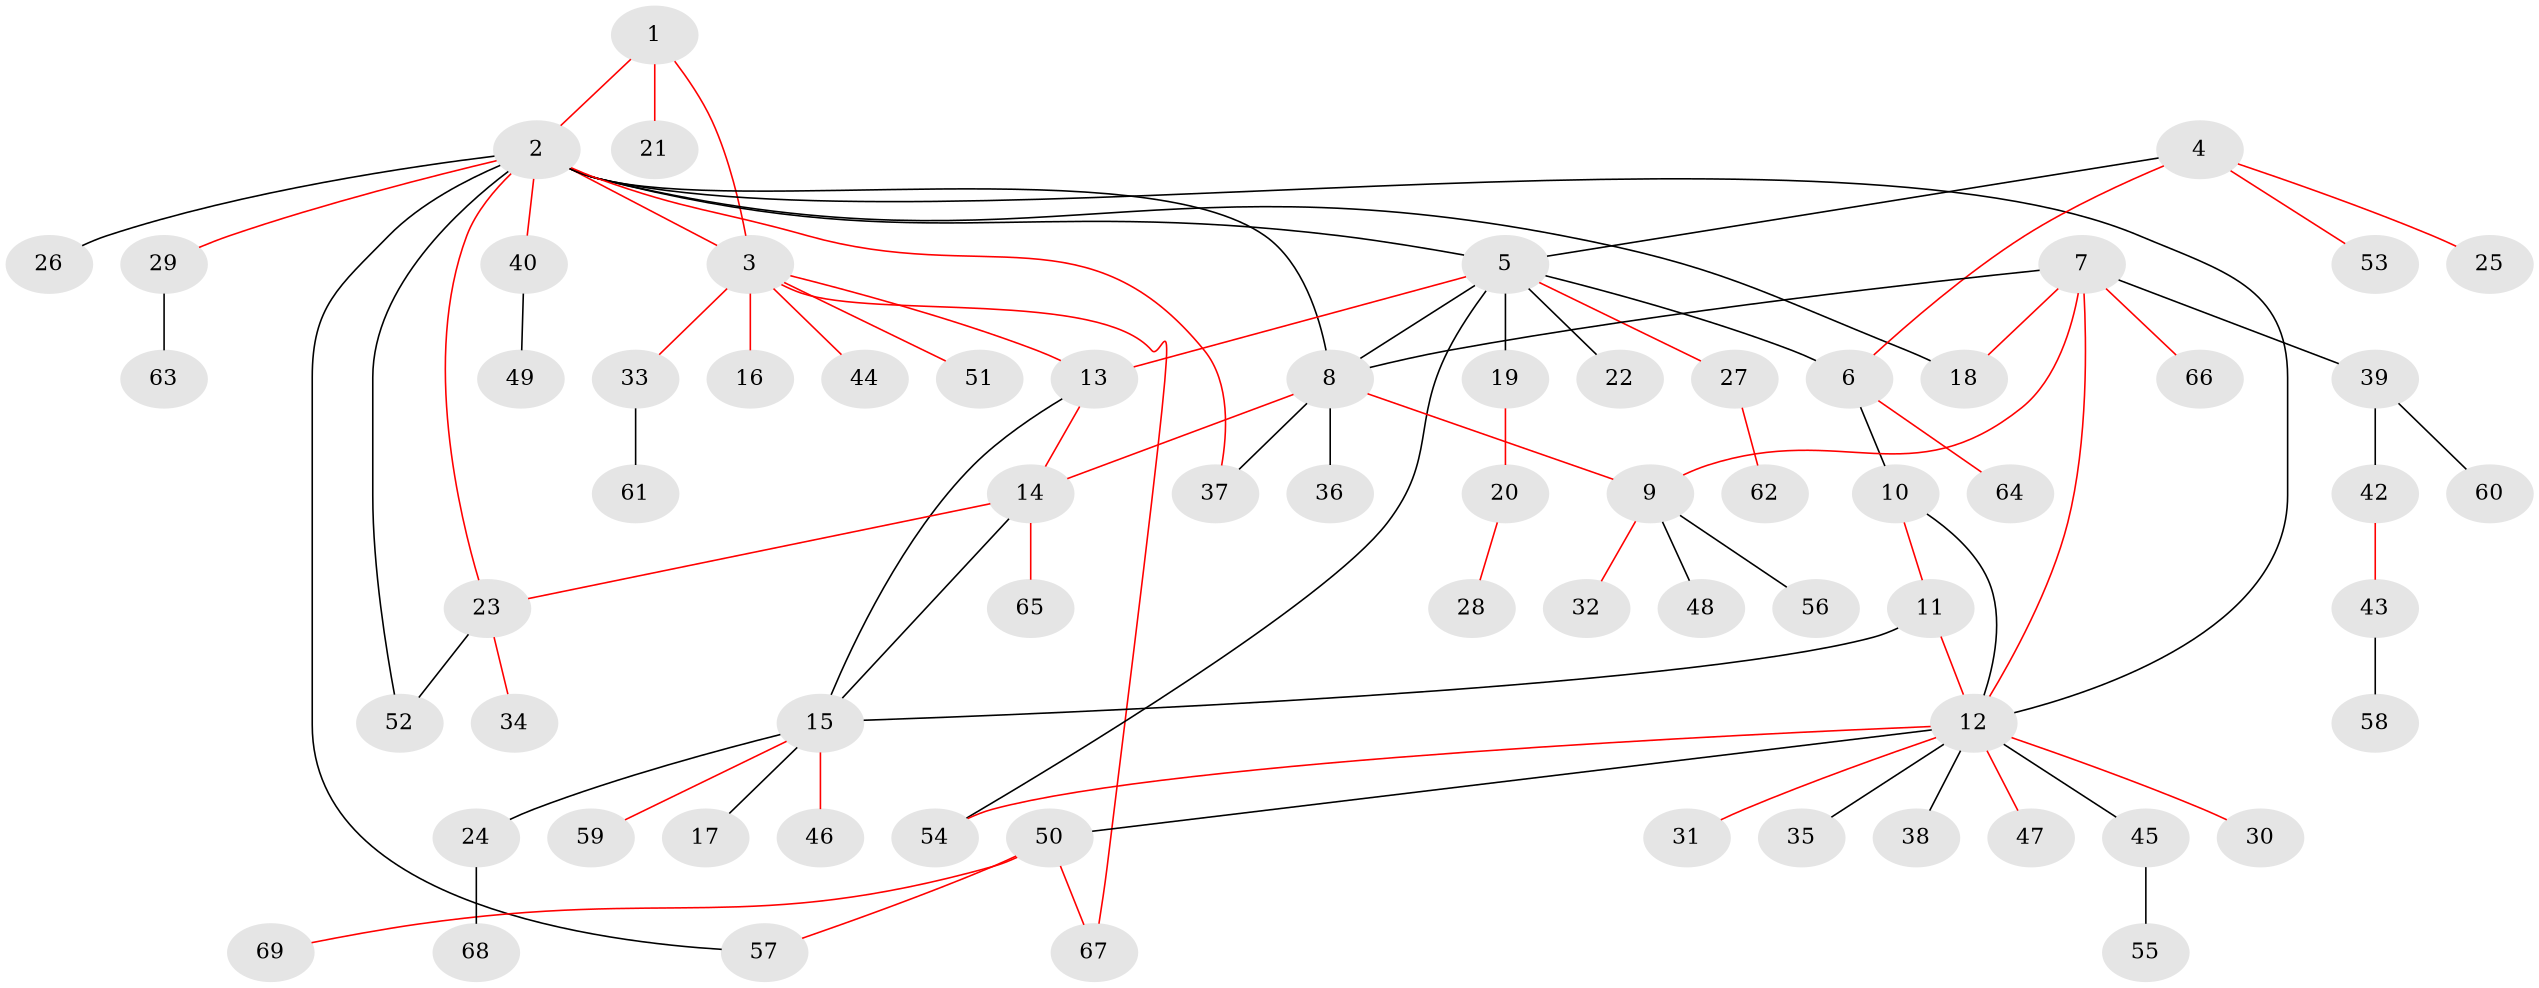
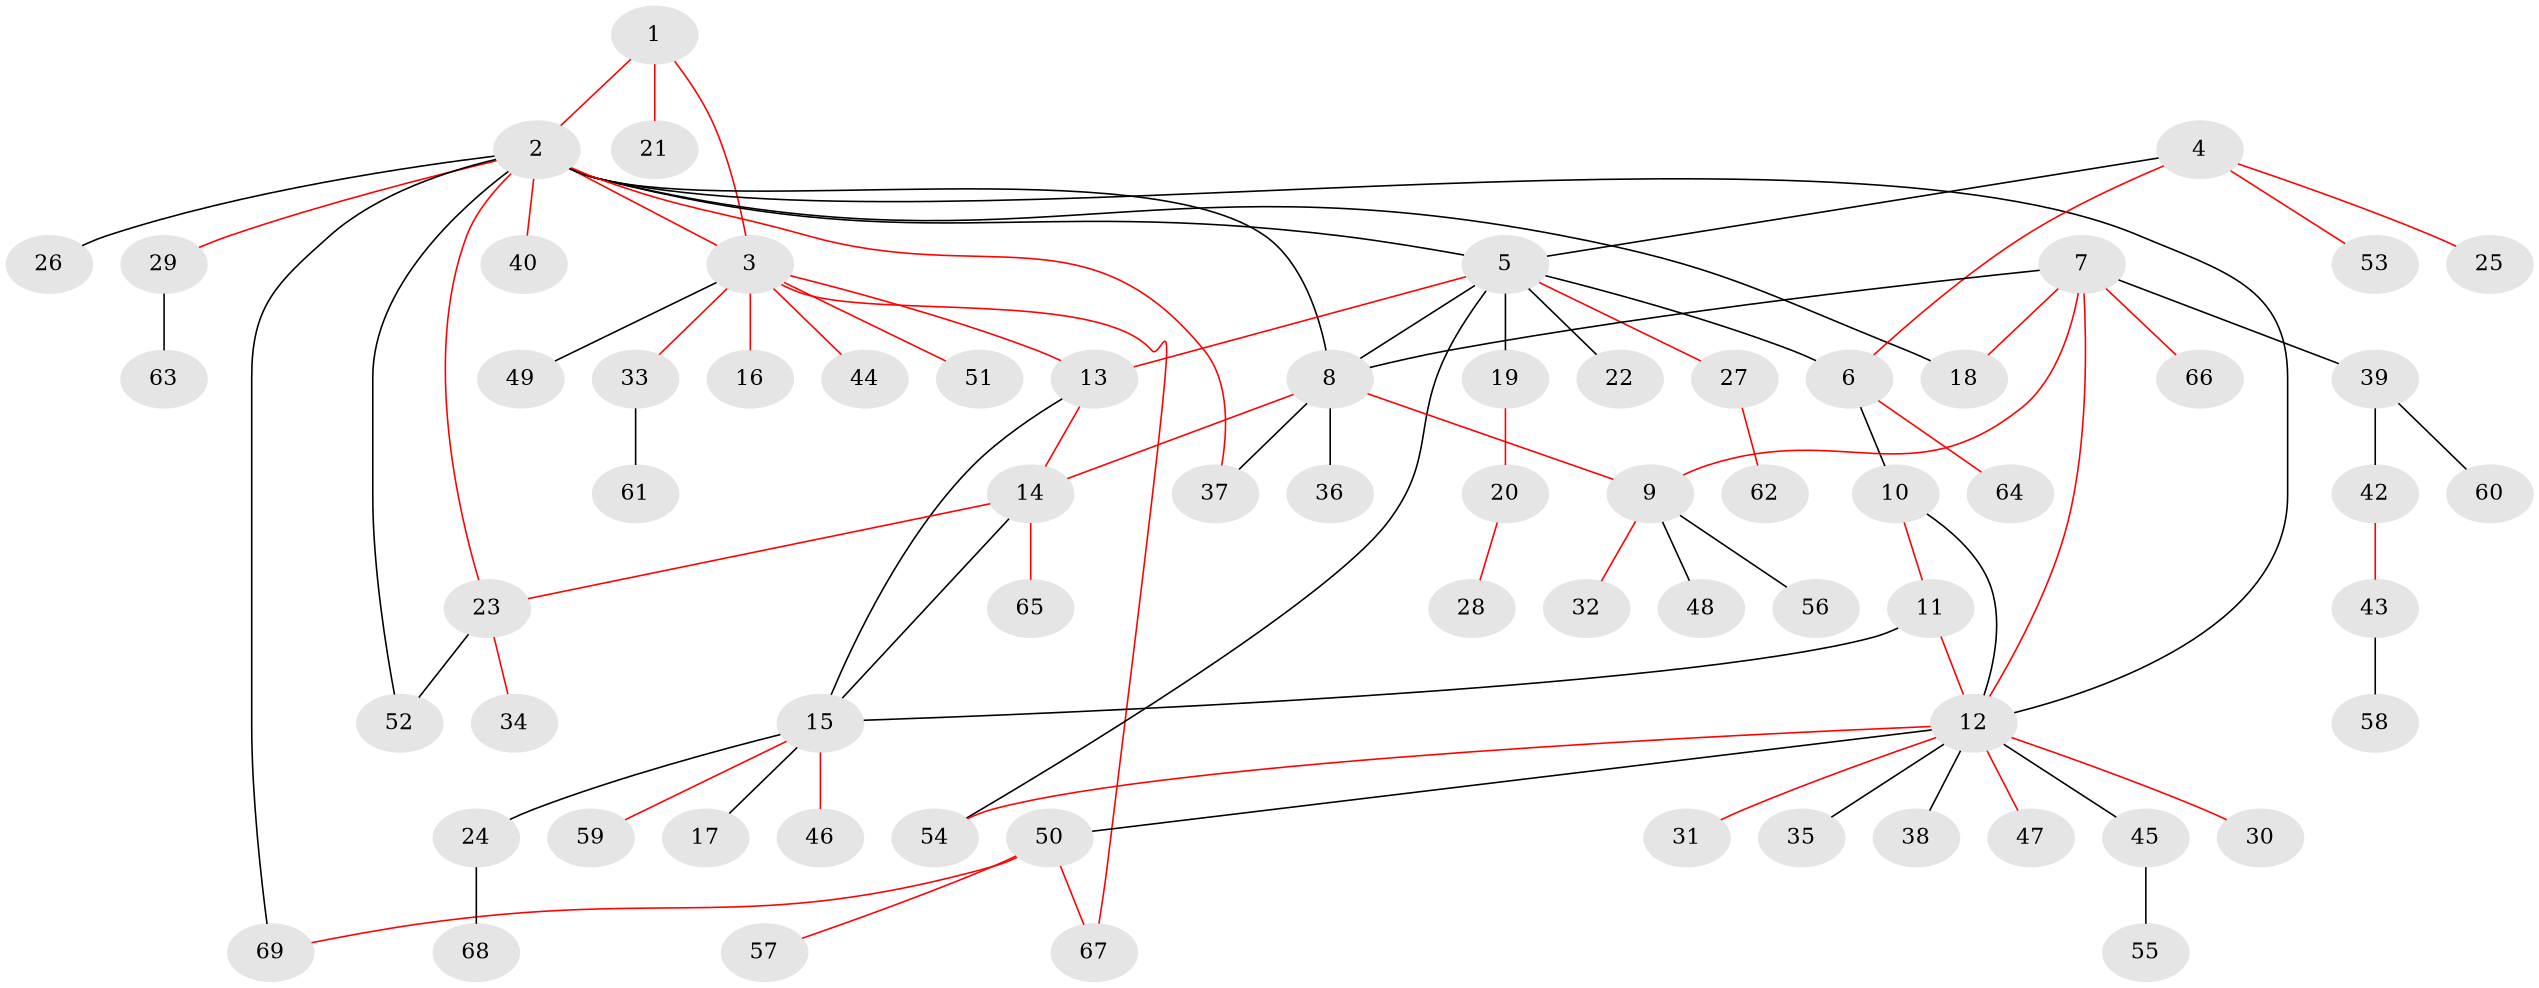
edge "40" -- "49": now "3" -- "49"
edge "2" -- "57": now "2" -- "69"
